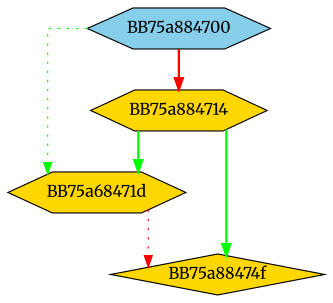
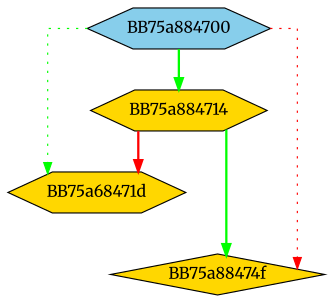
edge "BB75a884700" -> "BB75a884714": color red -> green
edge "BB75a884714" -> "BB75a68471d": color green -> red
edge "BB75a68471d" -> "BB75a88474f": now "BB75a884700" -> "BB75a88474f"
